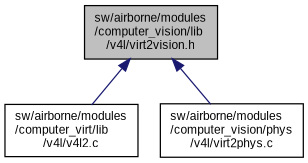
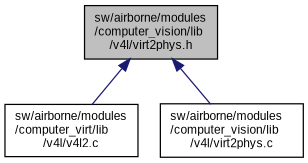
node "sw/airborne/modules /computer_vision/lib /v4l/virt2vision.h": label "sw/airborne/modules /computer_vision/lib /v4l/virt2vision.h" -> "sw/airborne/modules /computer_vision/lib /v4l/virt2phys.h"
node "sw/airborne/modules /computer_vision/phys /v4l/virt2phys.c": label "sw/airborne/modules /computer_vision/phys /v4l/virt2phys.c" -> "sw/airborne/modules /computer_vision/lib /v4l/virt2phys.c"
